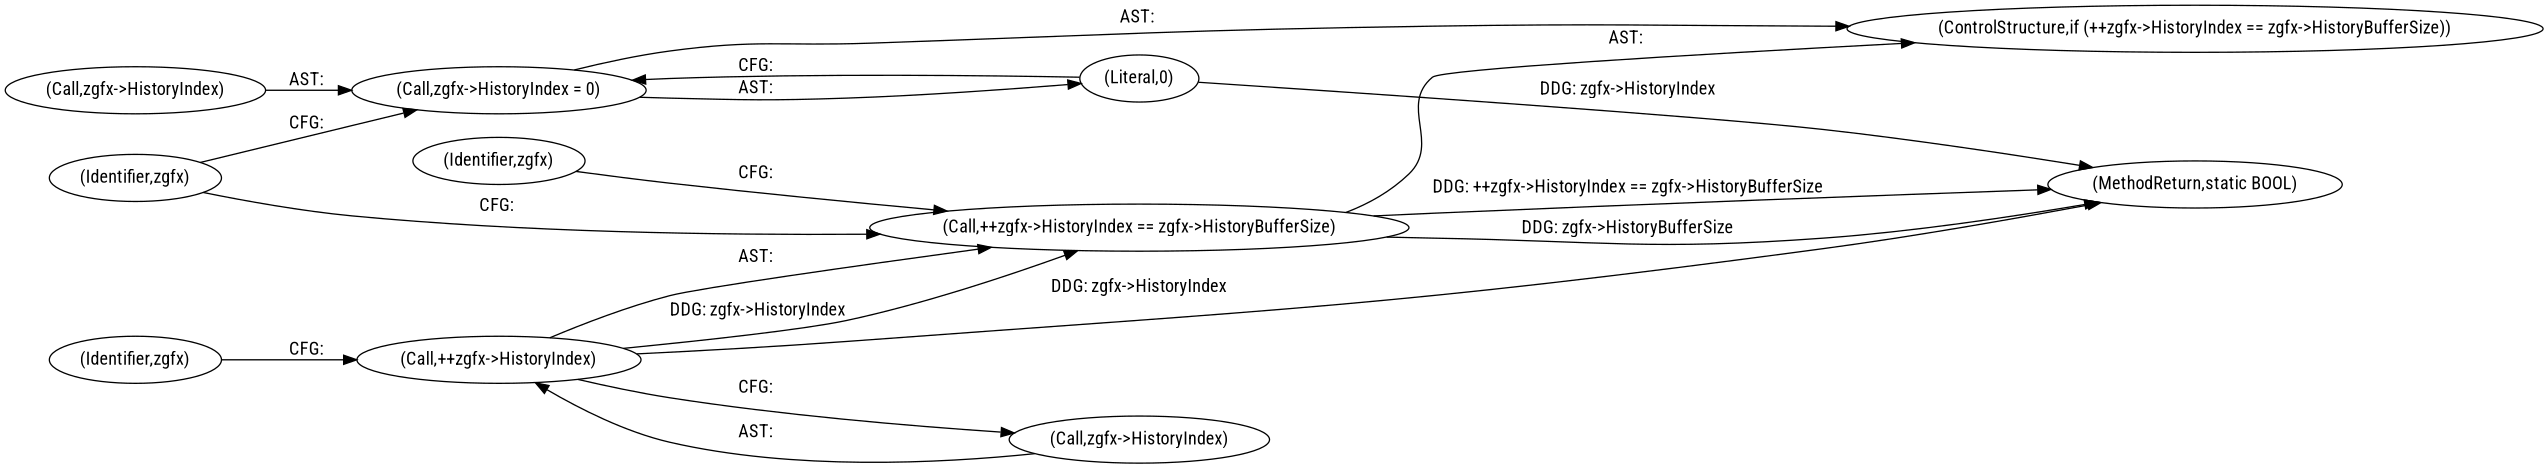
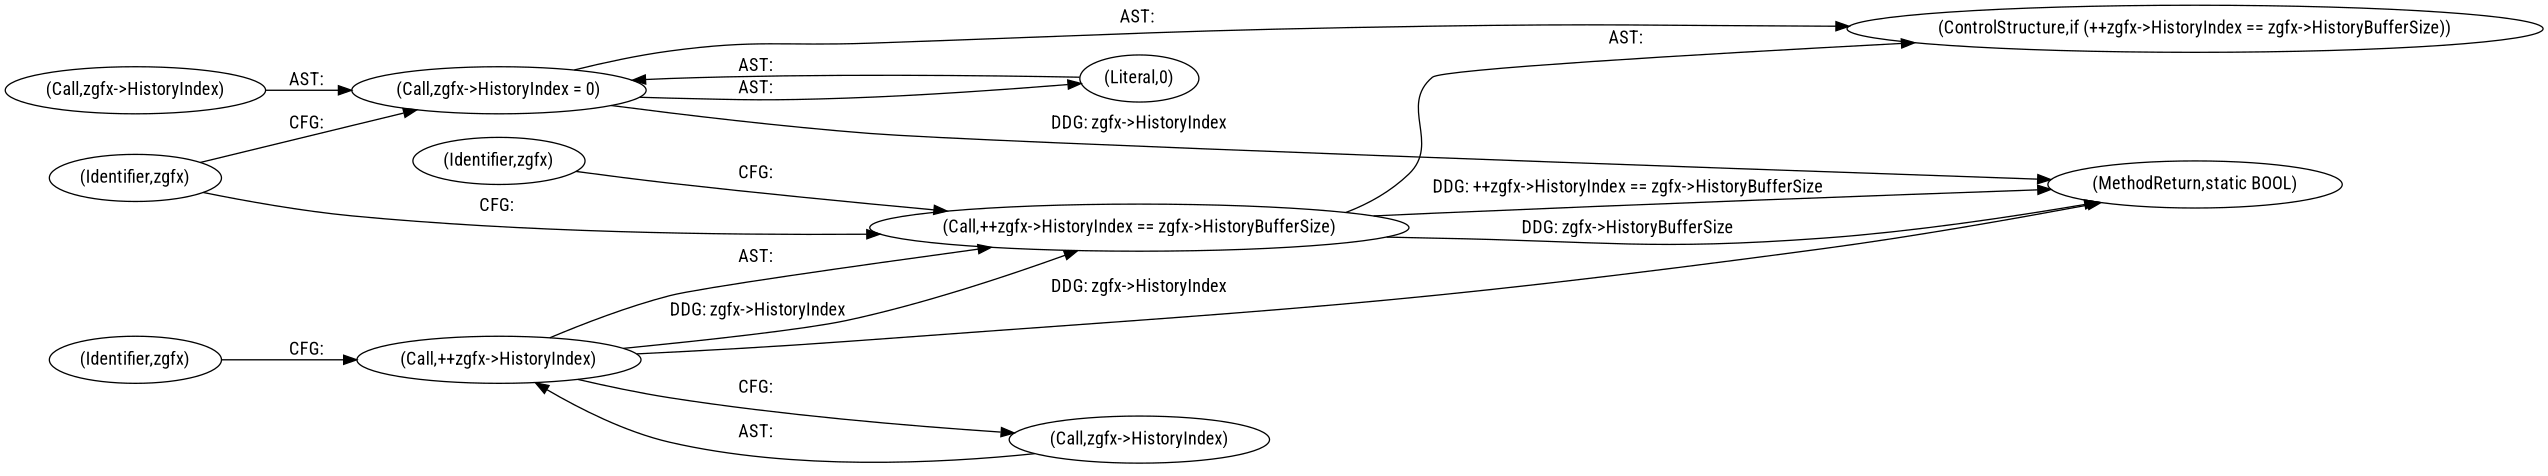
edge "(Literal,0)" -> "(Call,zgfx->HistoryIndex = 0)": label "CFG: " -> "AST: "
edge "(Literal,0)" -> "(MethodReturn,static BOOL)": now "(Call,zgfx->HistoryIndex = 0)" -> "(MethodReturn,static BOOL)"
